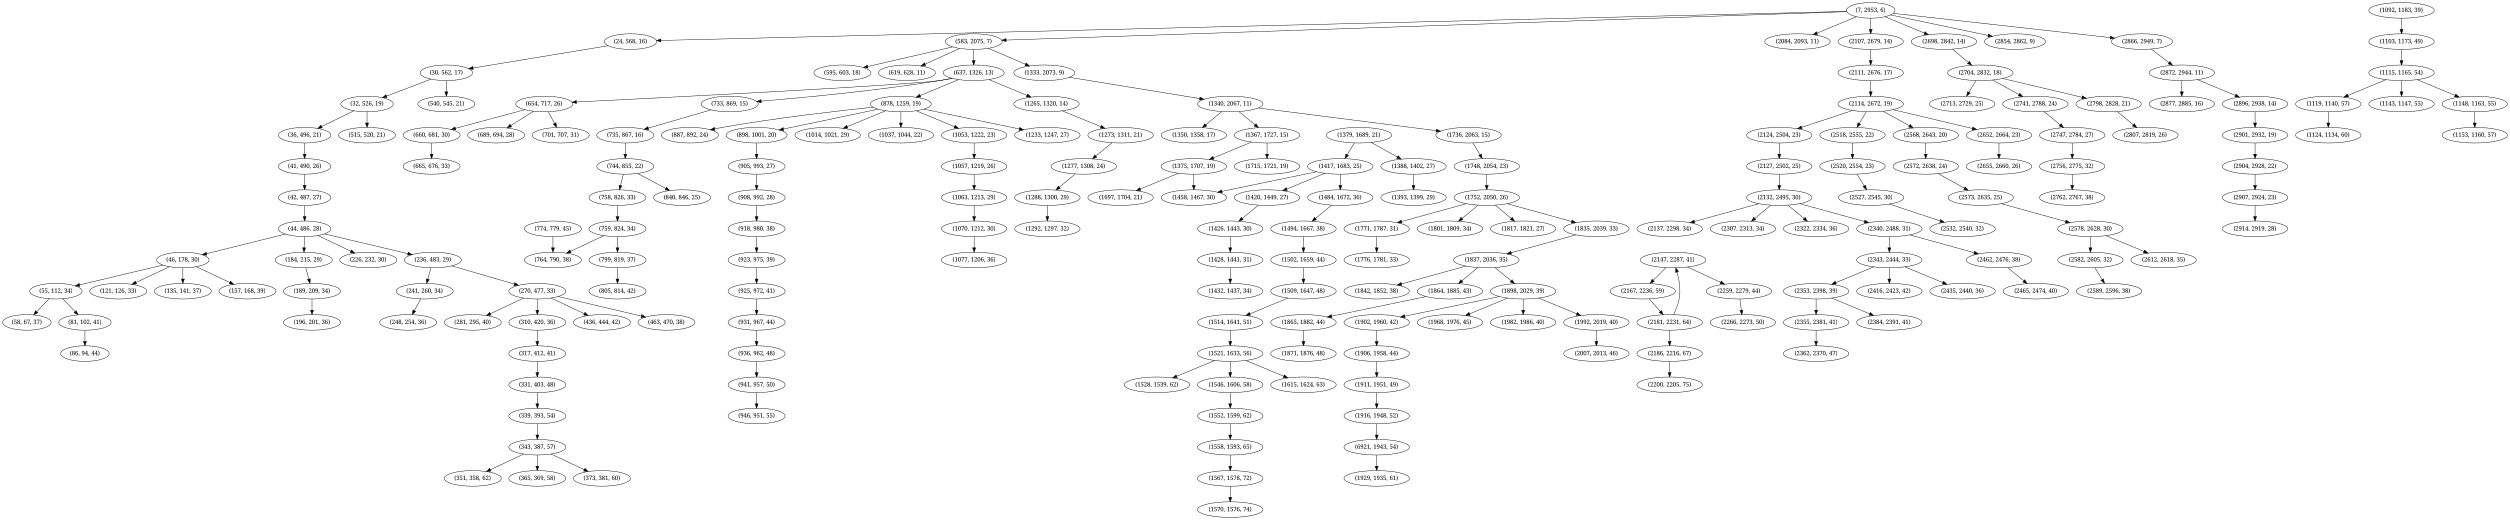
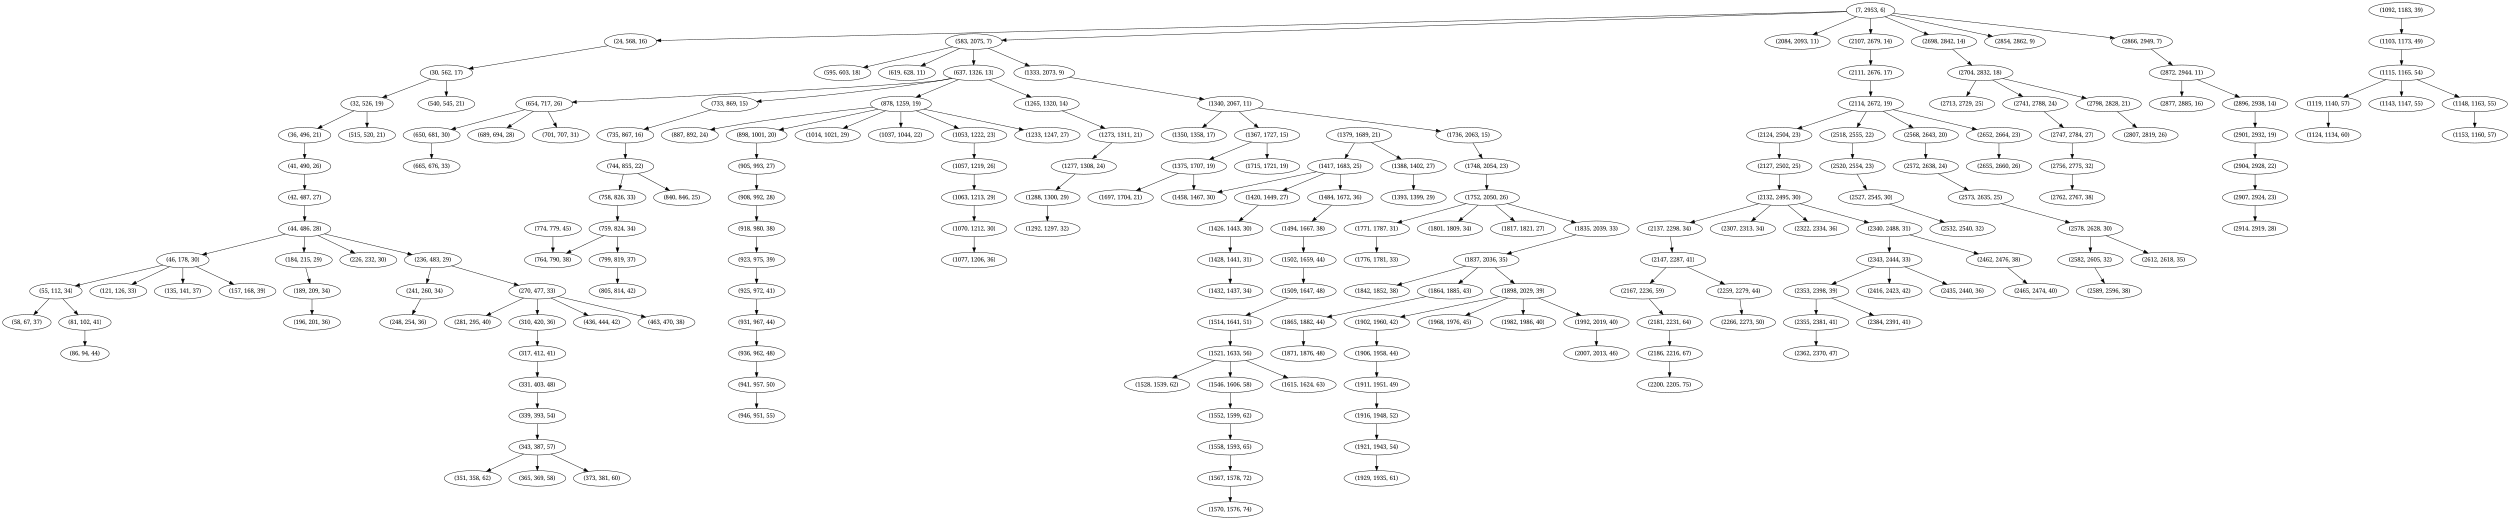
node "(660, 681, 30)": label "(660, 681, 30)" -> "(650, 681, 30)"
edge "(2181, 2231, 64)" -> "(2147, 2287, 41)": now "(2137, 2298, 34)" -> "(2147, 2287, 41)"
node "(6921, 1943, 54)": label "(6921, 1943, 54)" -> "(1921, 1943, 54)"
